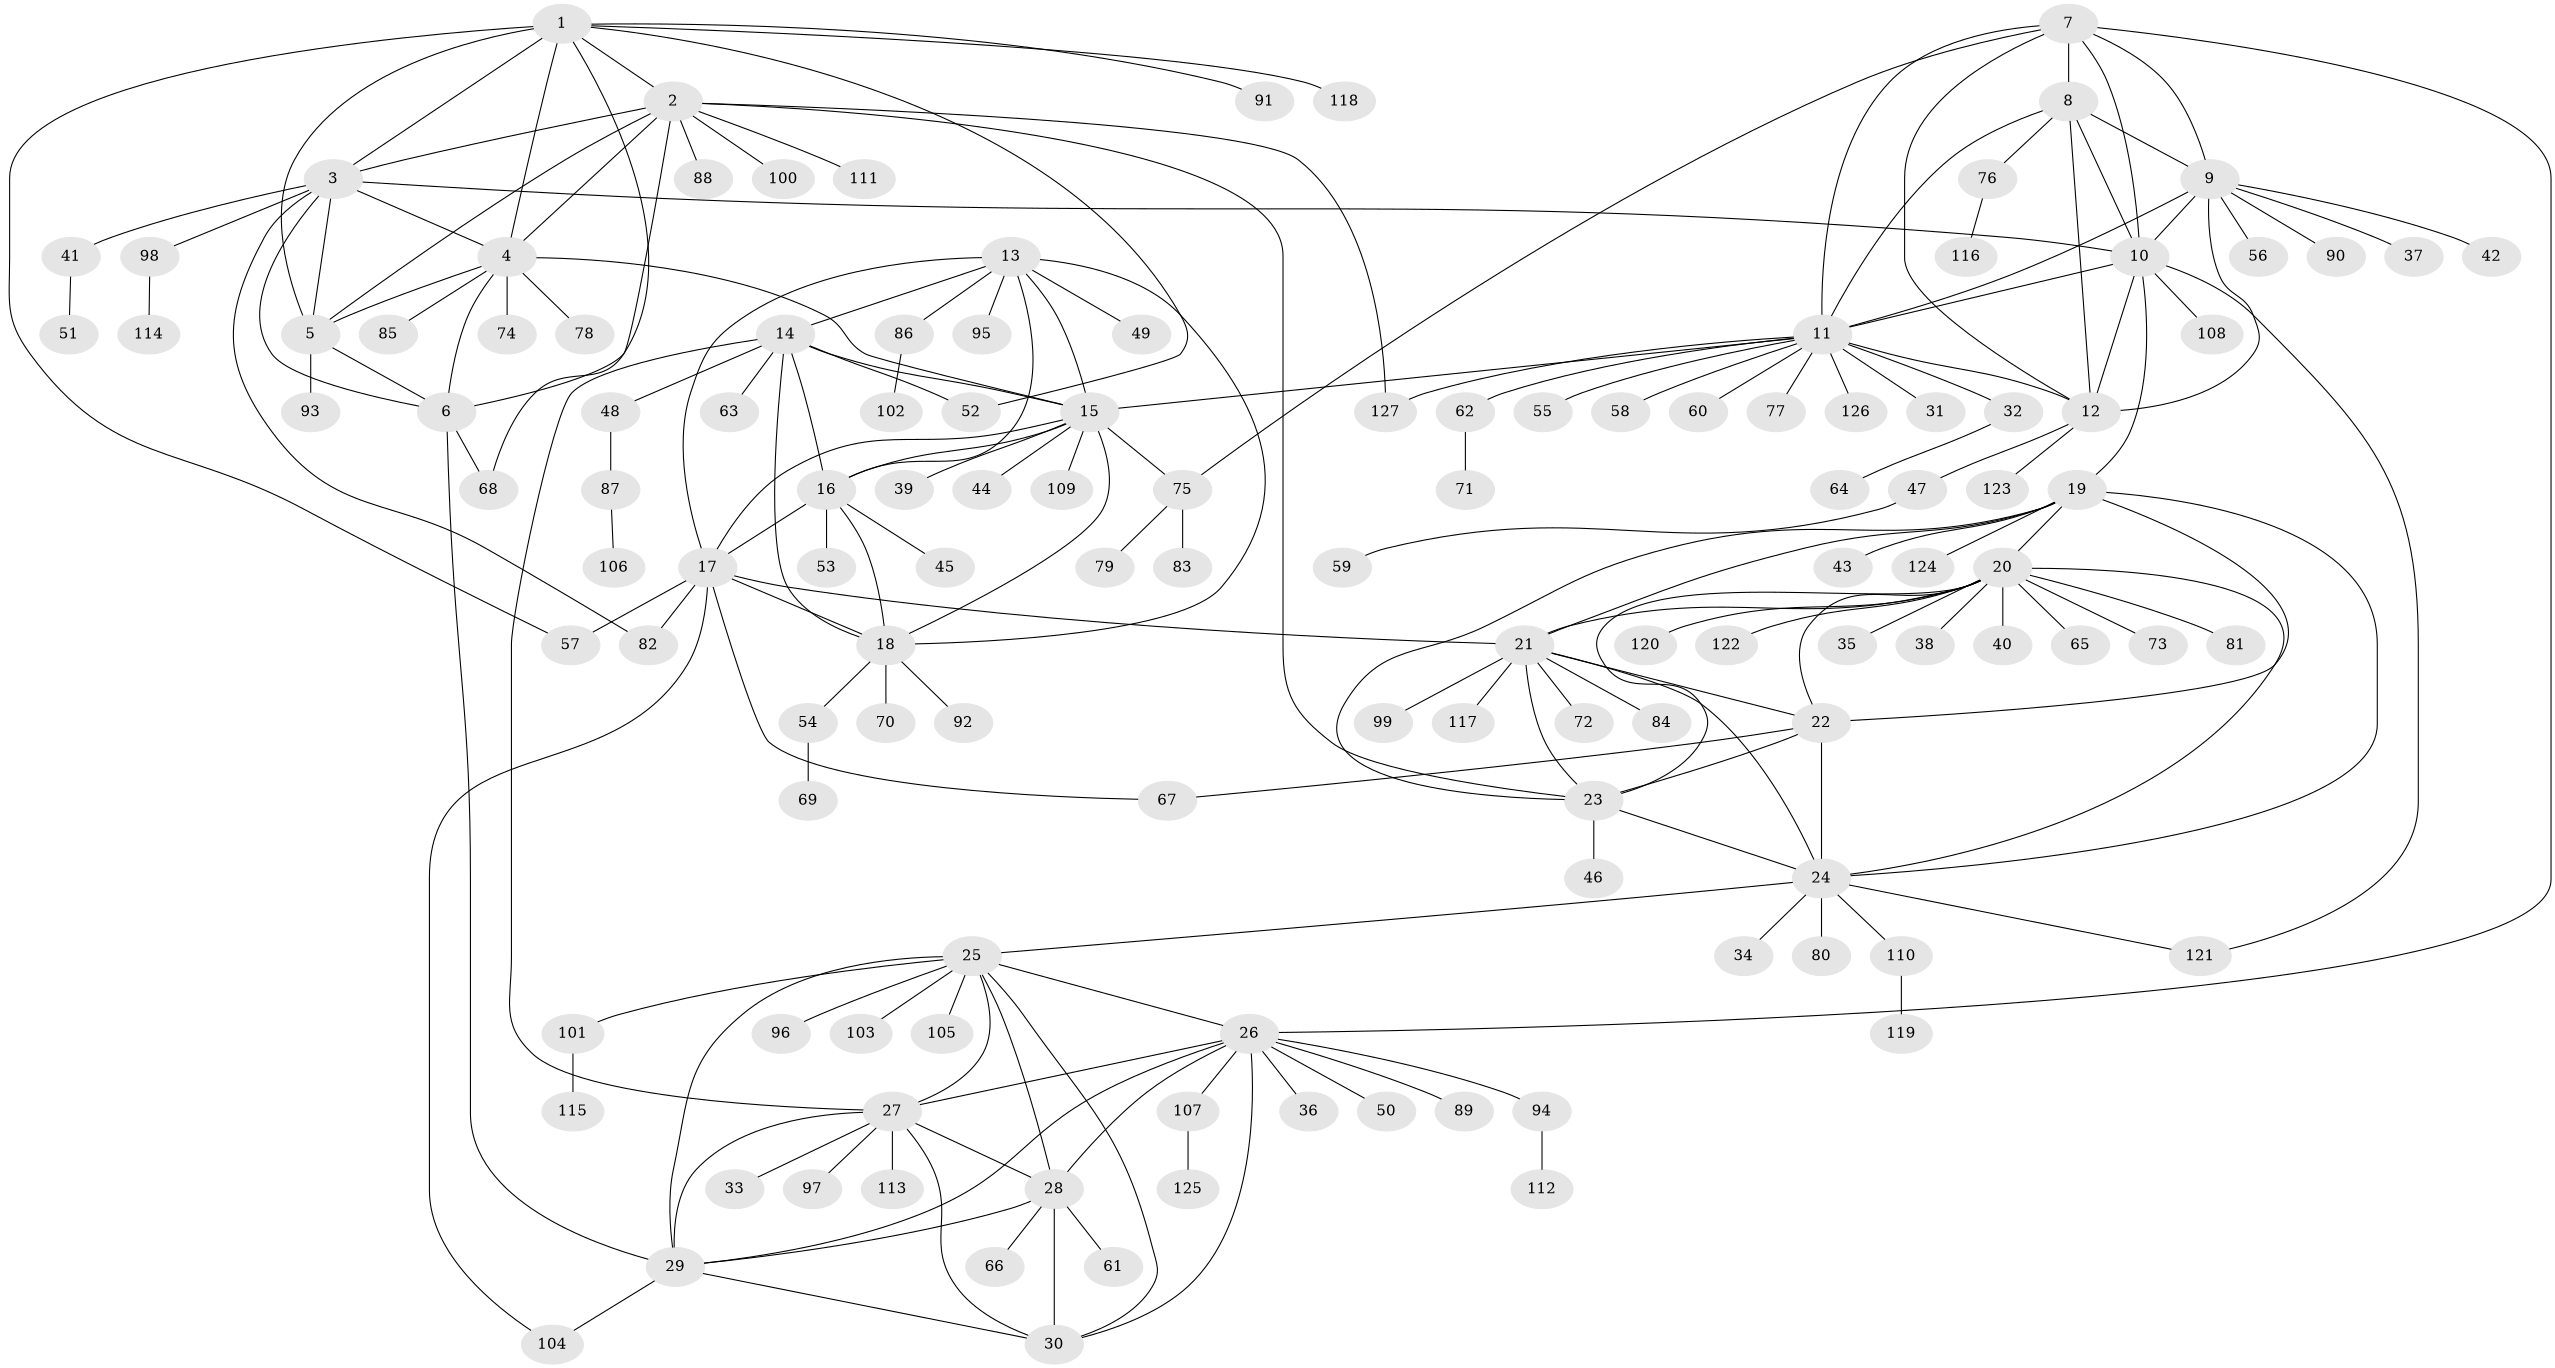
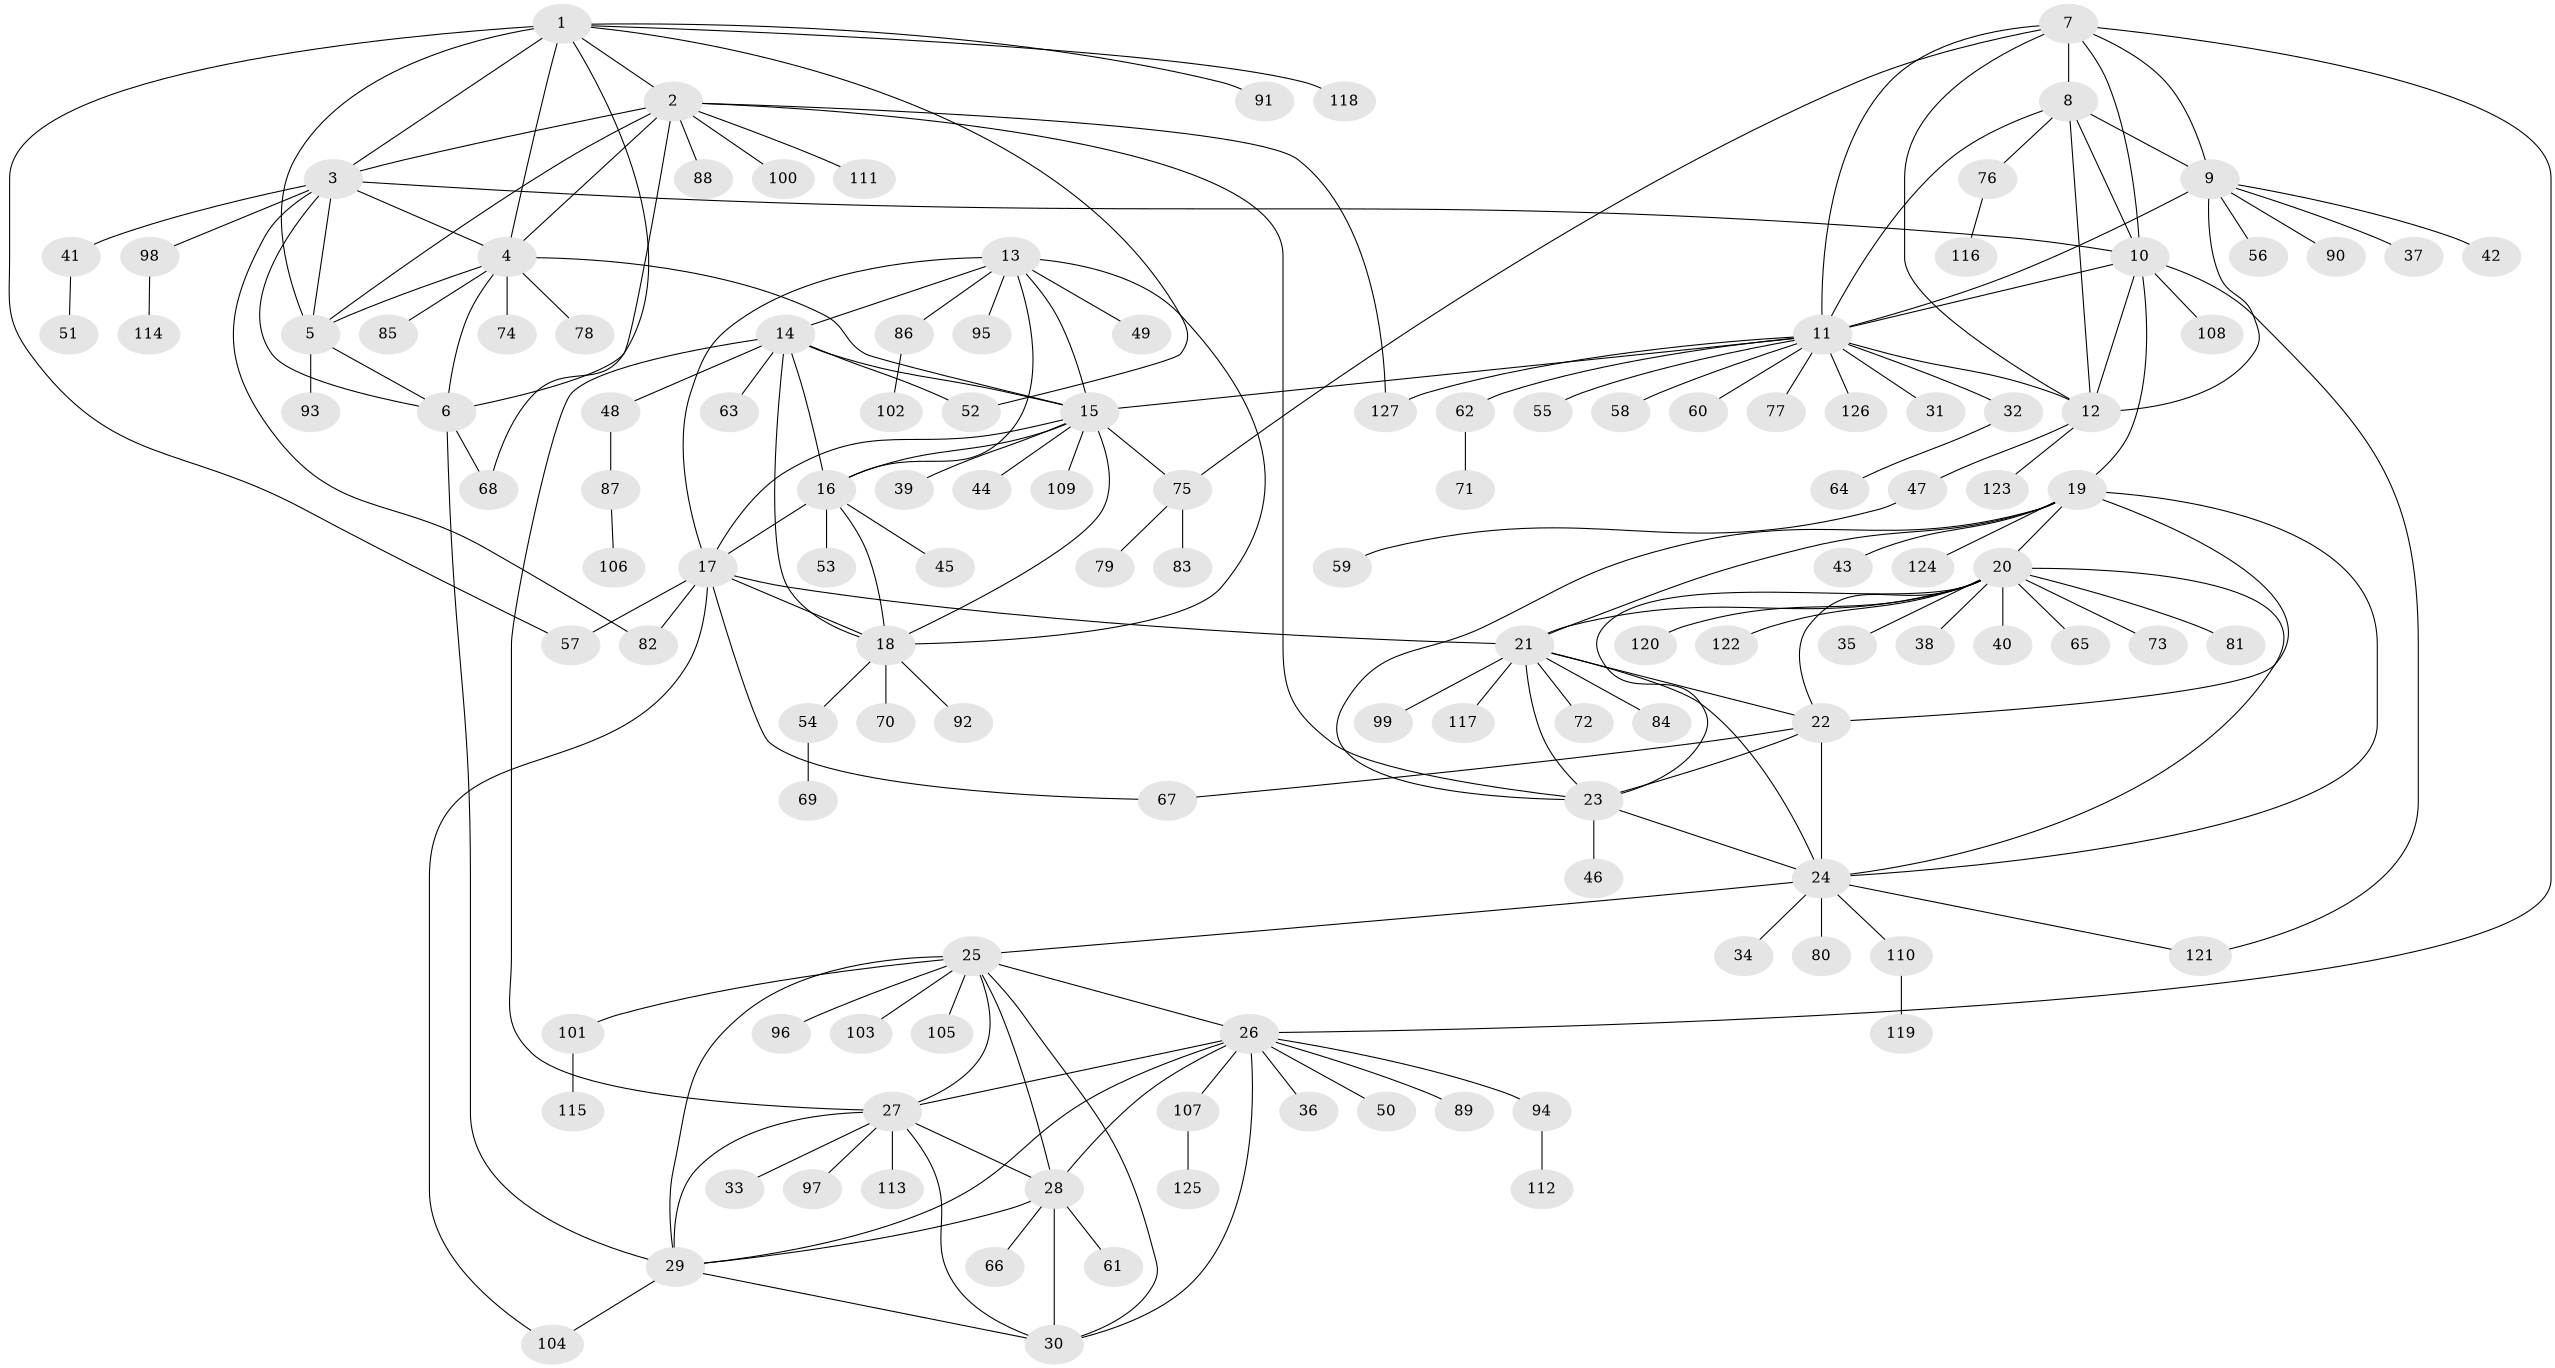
edge "9" -- "10": removed
